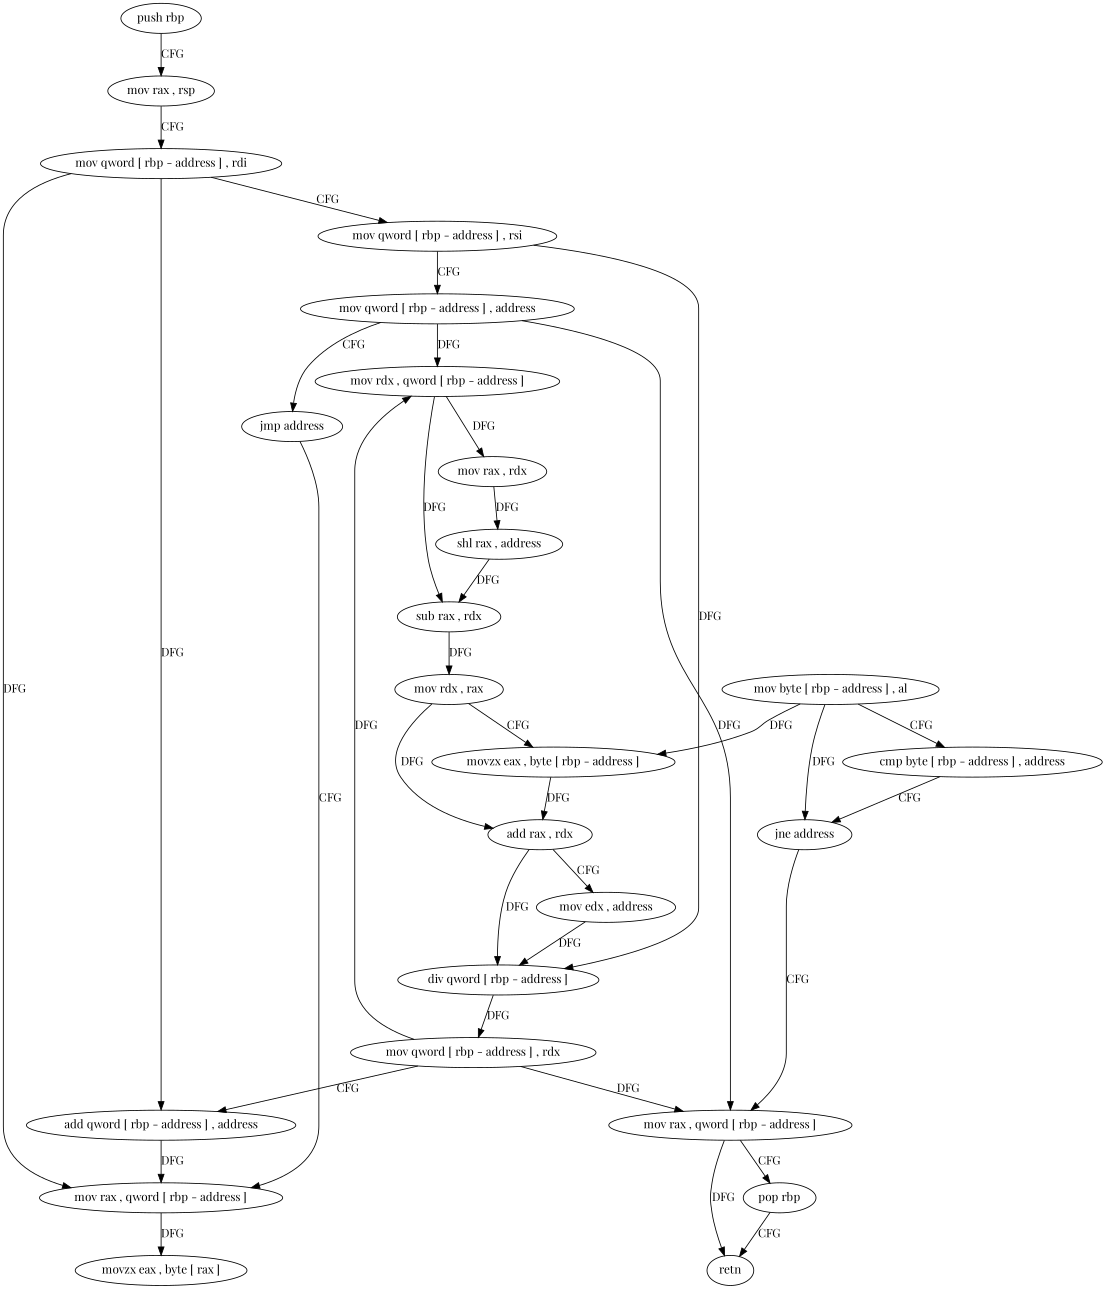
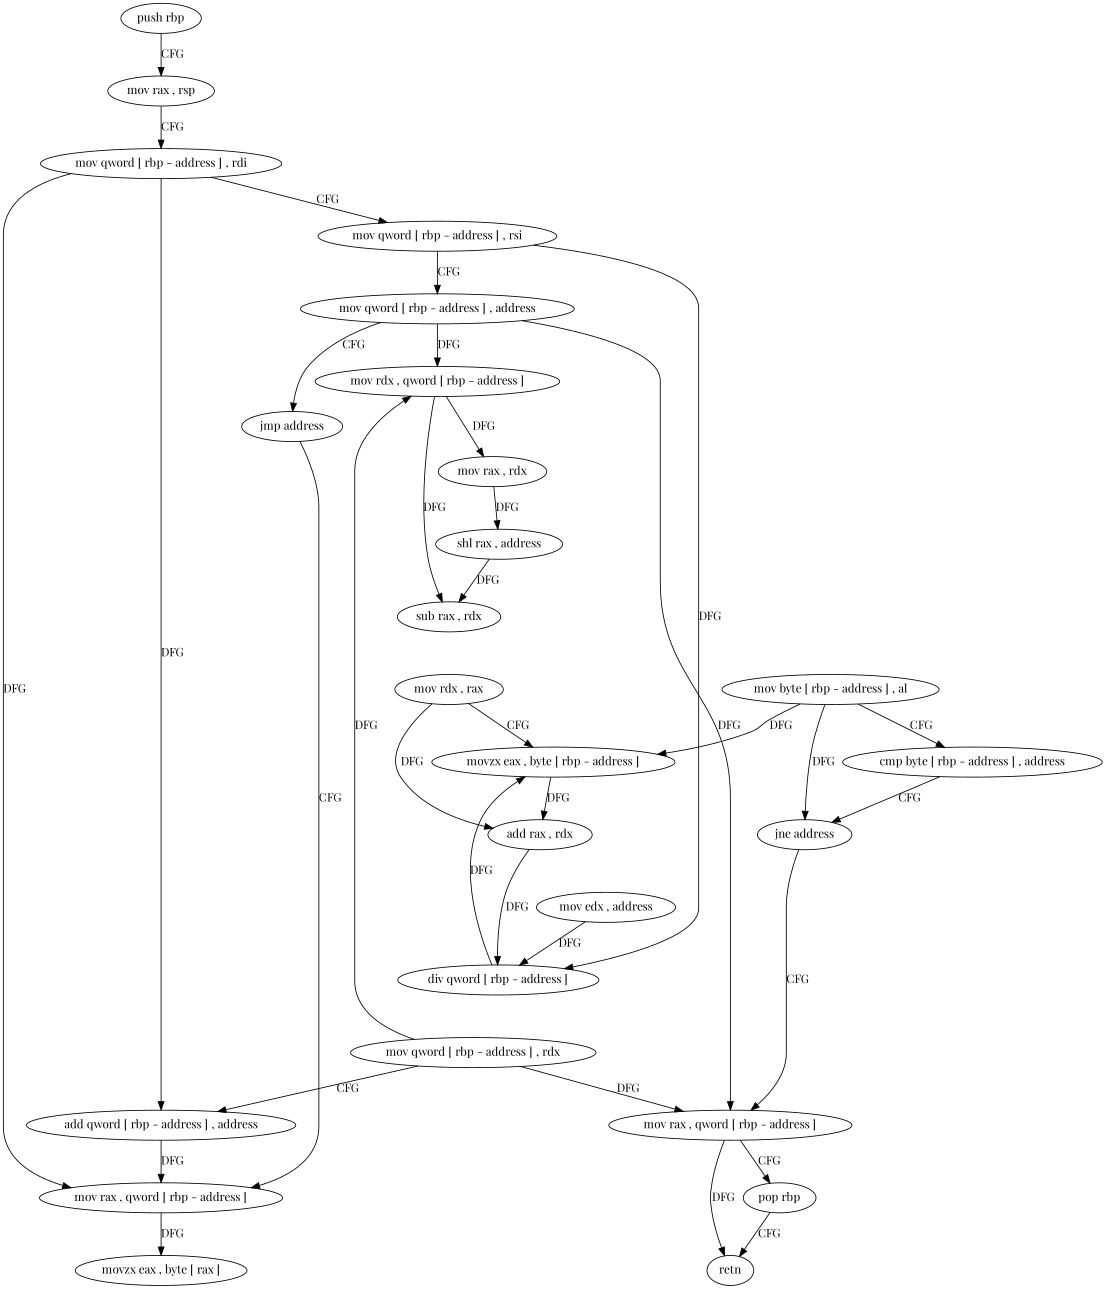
edge "sub rax , rdx" -> "mov rdx , rax": removed, label "DFG"
edge "add rax , rdx" -> "mov edx , address": removed, label "CFG"
edge "div qword [ rbp - address ]" -> "mov qword [ rbp - address ] , rdx": now "div qword [ rbp - address ]" -> "movzx eax , byte [ rbp - address ]"
